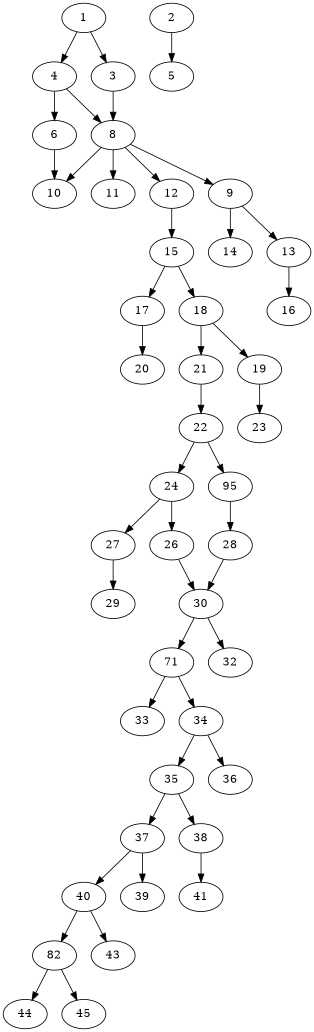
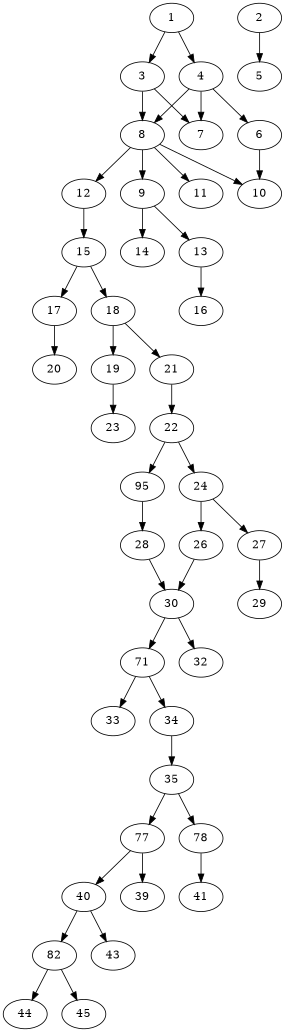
node "7": added
node "36": removed
node "37": label "37" -> "77"
node "38": label "38" -> "78"
